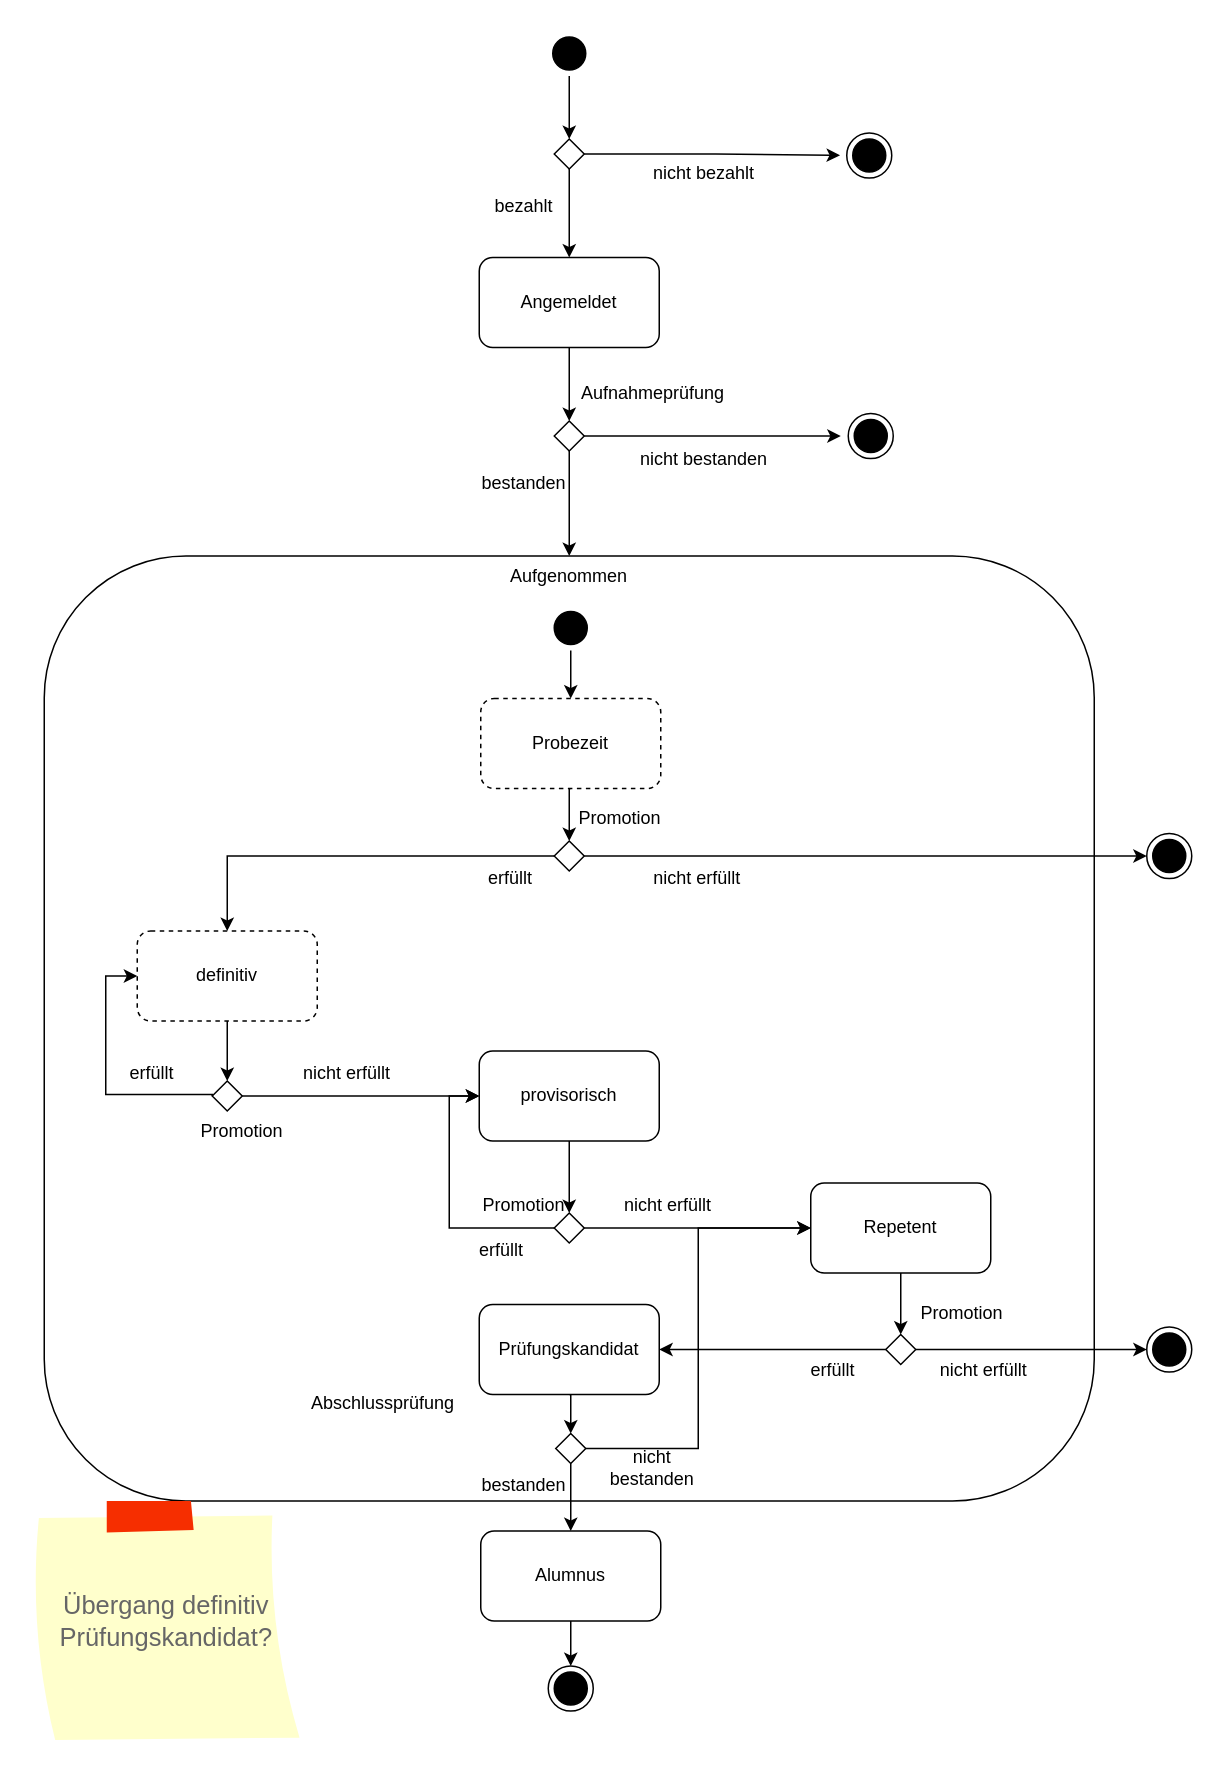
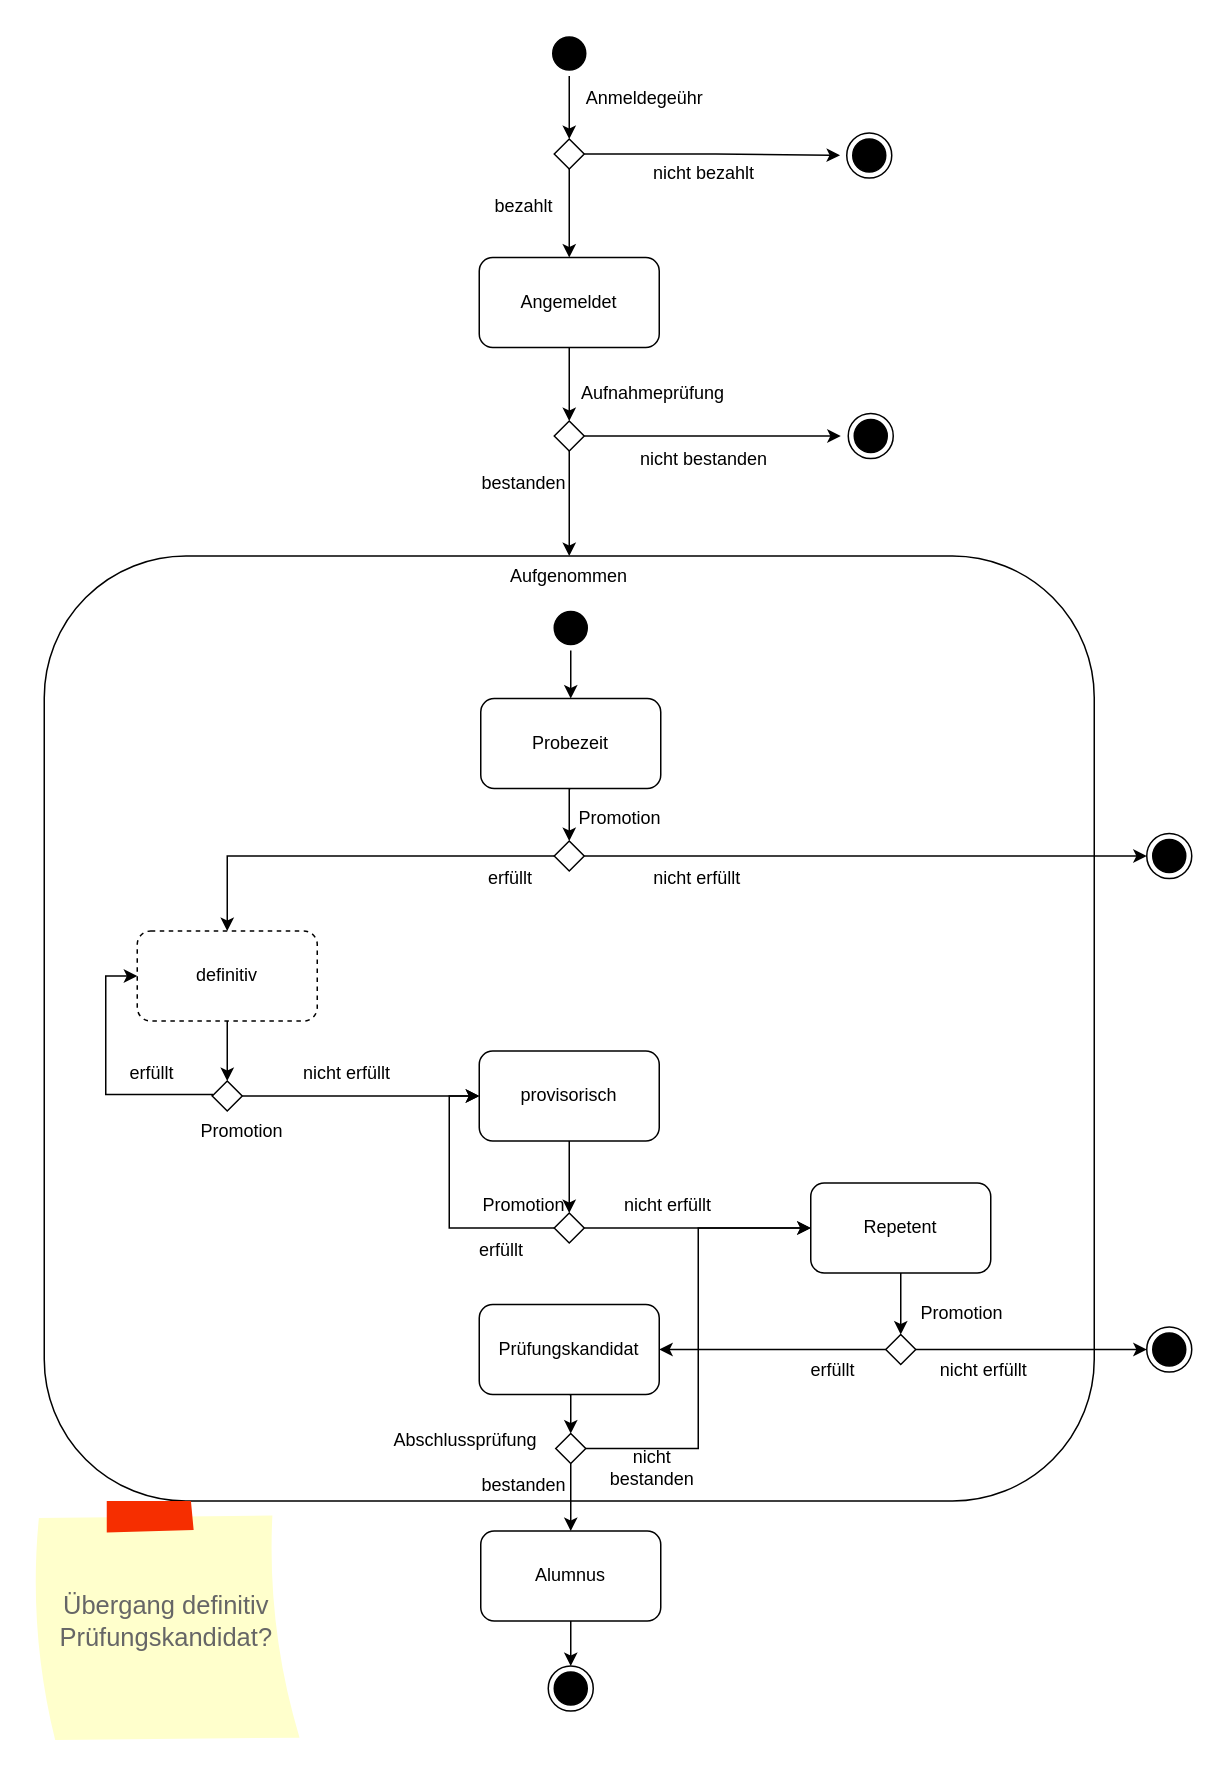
node "Anmeldegeühr": added
node "Probezeit": style dashed -> solid
node "Abschlussprüfung": moved (383, 1403) -> (466, 1441)
